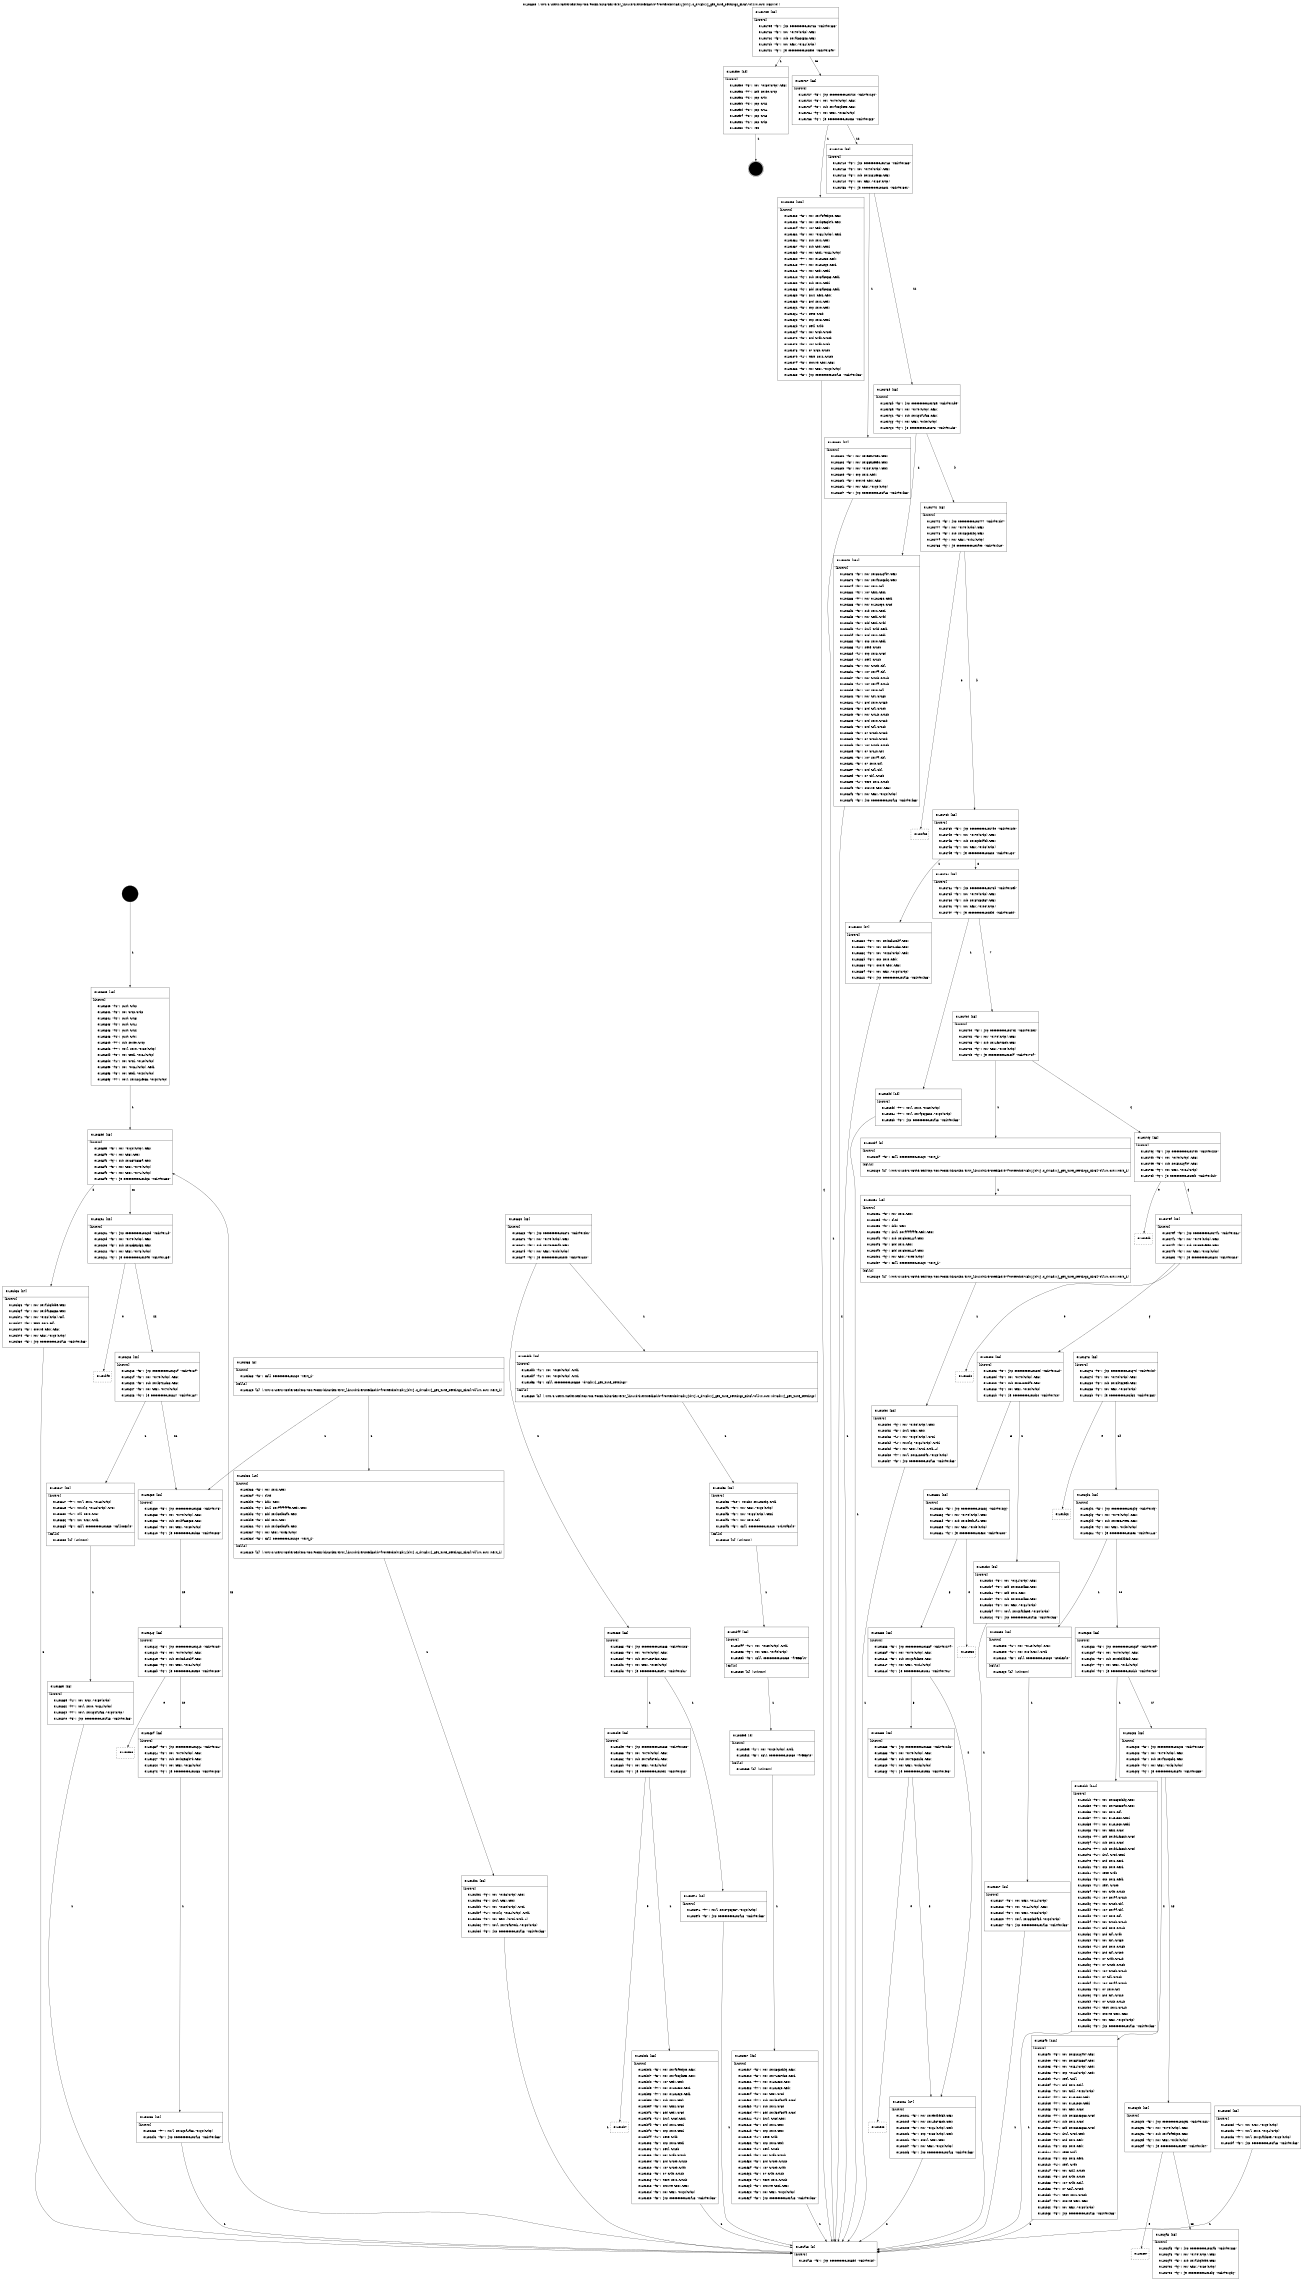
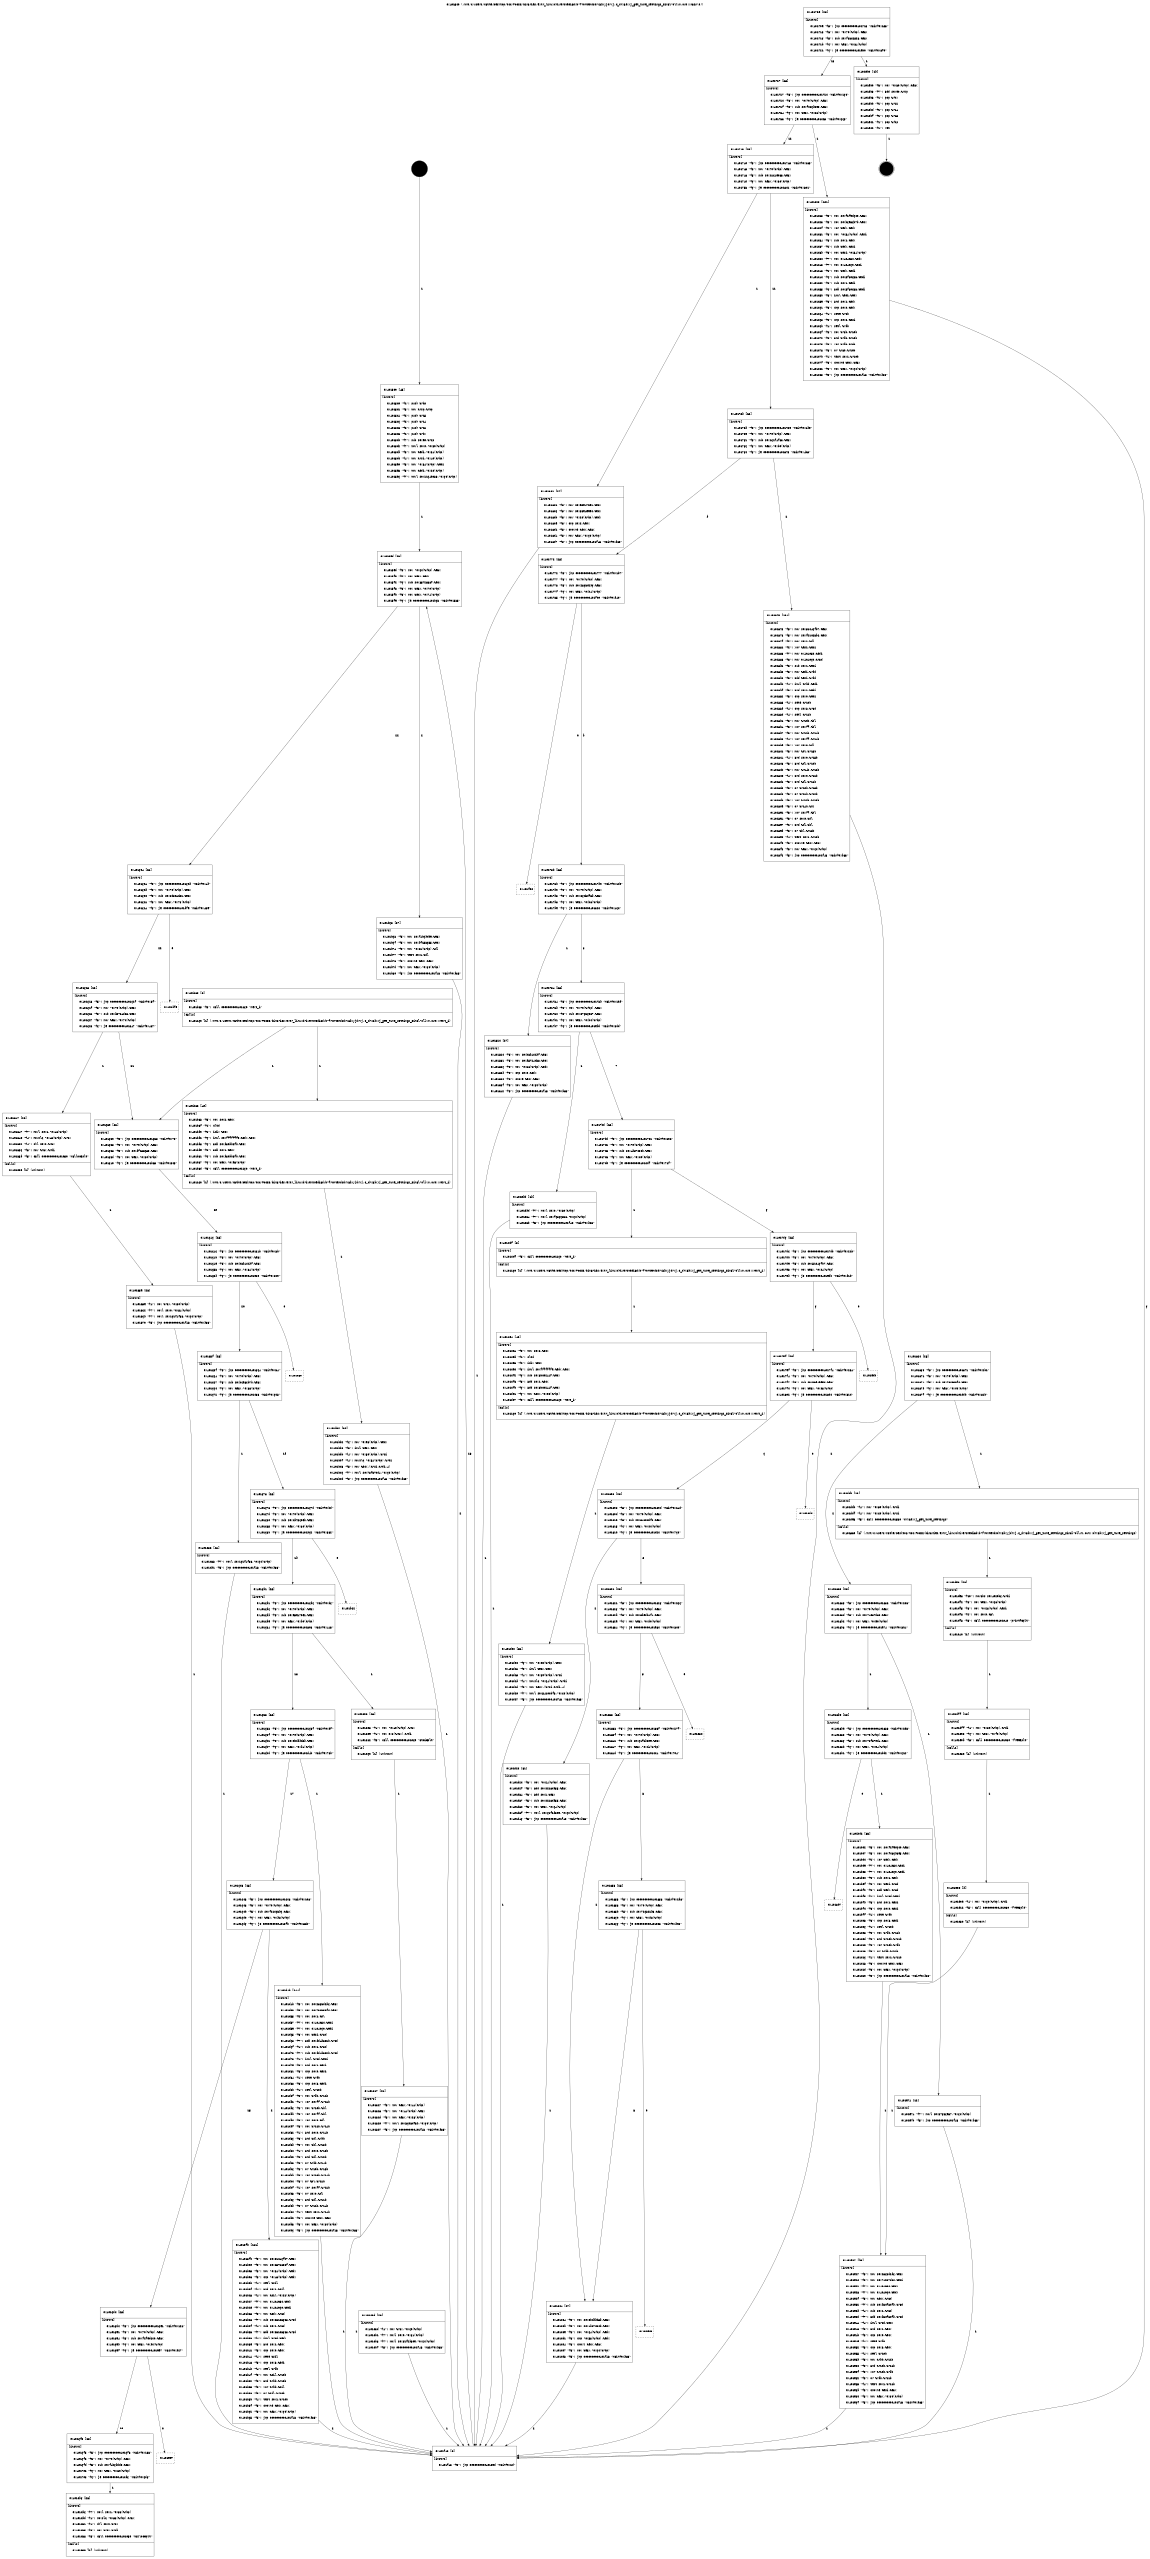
edge "0x40165f [25]" -> "0x401678 [25]": added, label "19"
edge "0x401bd2 [83]" -> "0x401f43 [5]": now "0x401bd2 [83]" -> "0x401e17 [93]"
node "0x401c96 [23]": added
